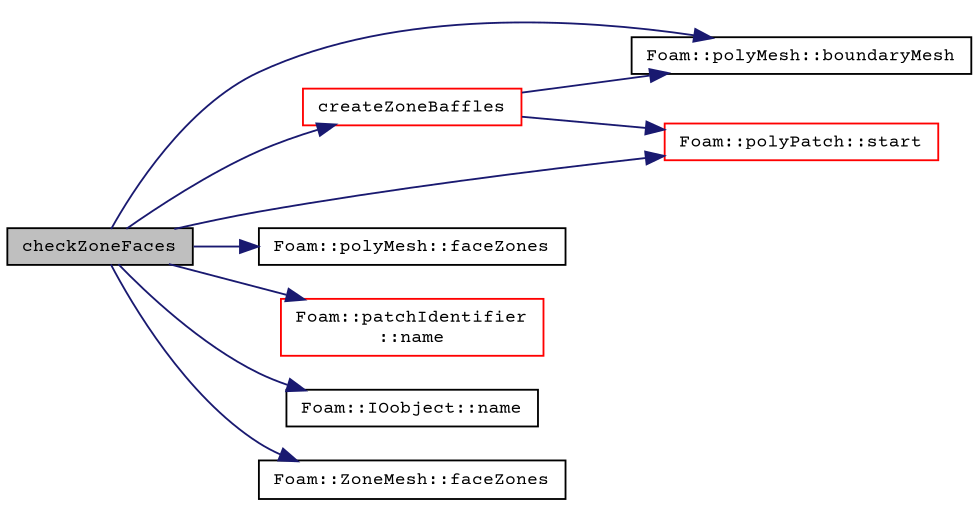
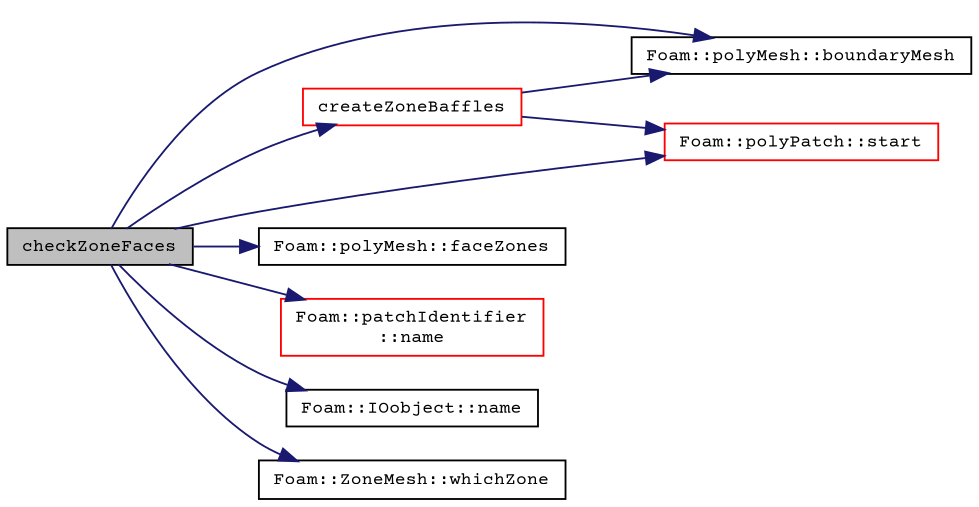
node "Foam::ZoneMesh::faceZones": label "Foam::ZoneMesh::faceZones" -> "Foam::ZoneMesh::whichZone"
